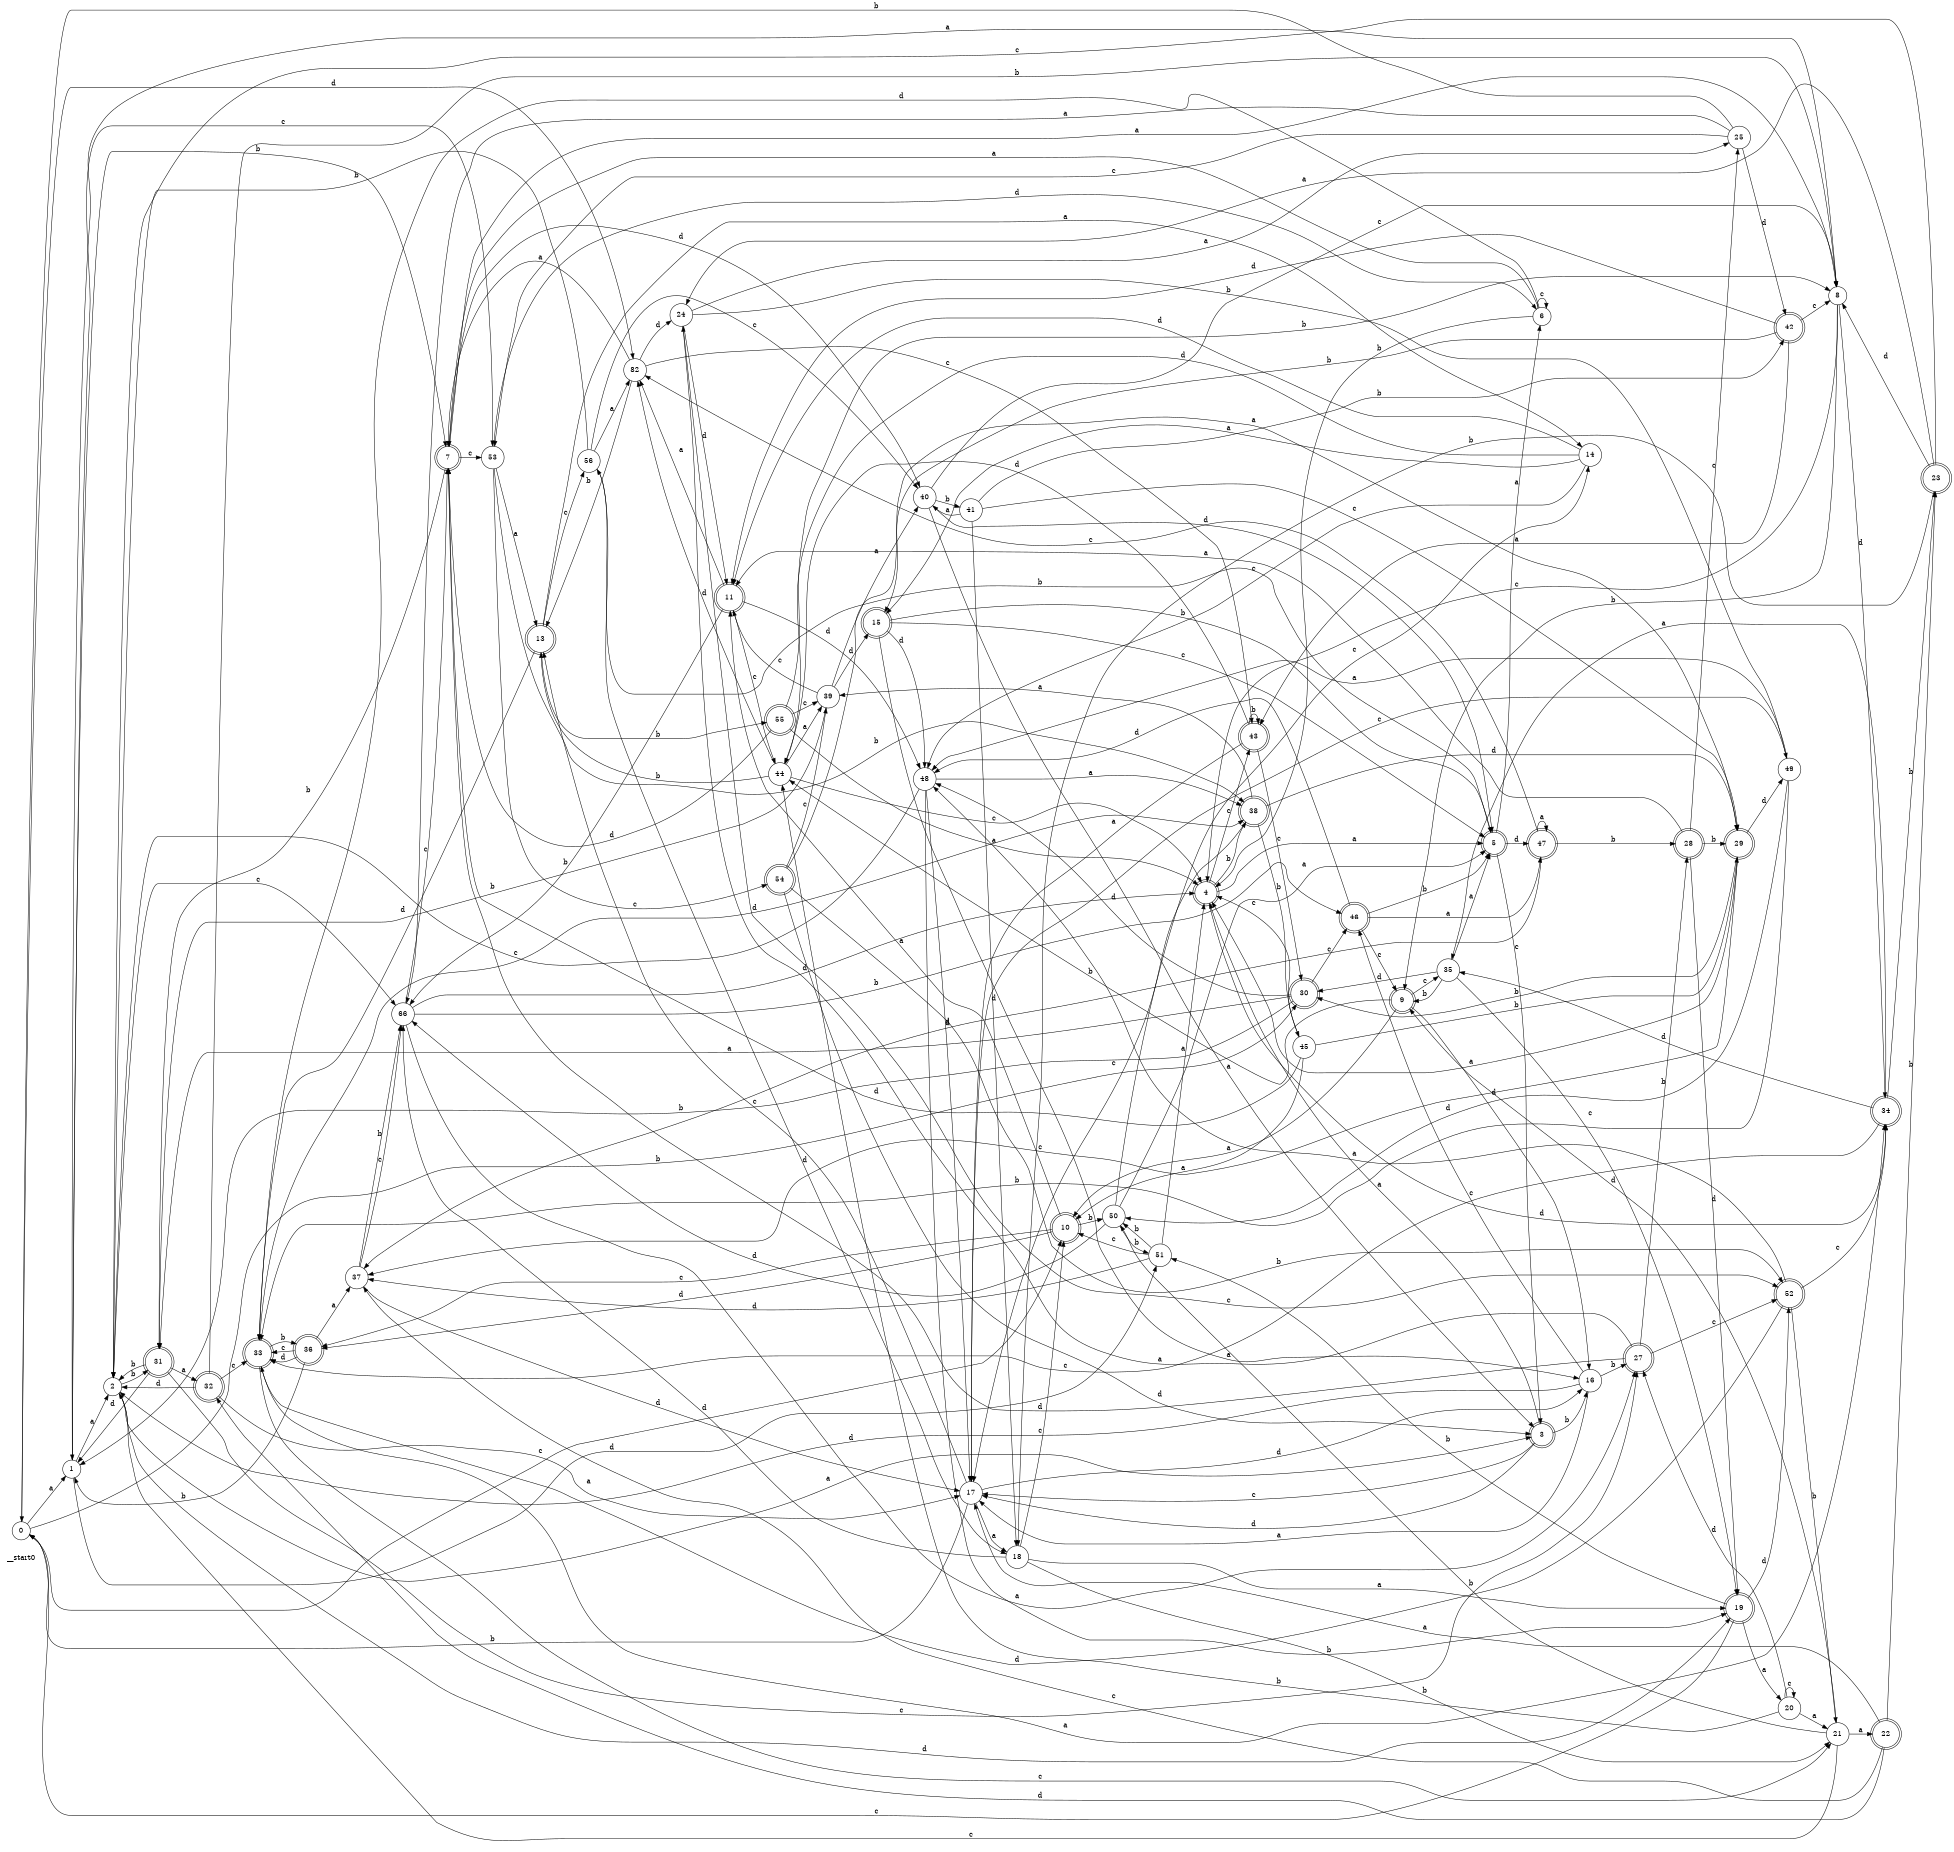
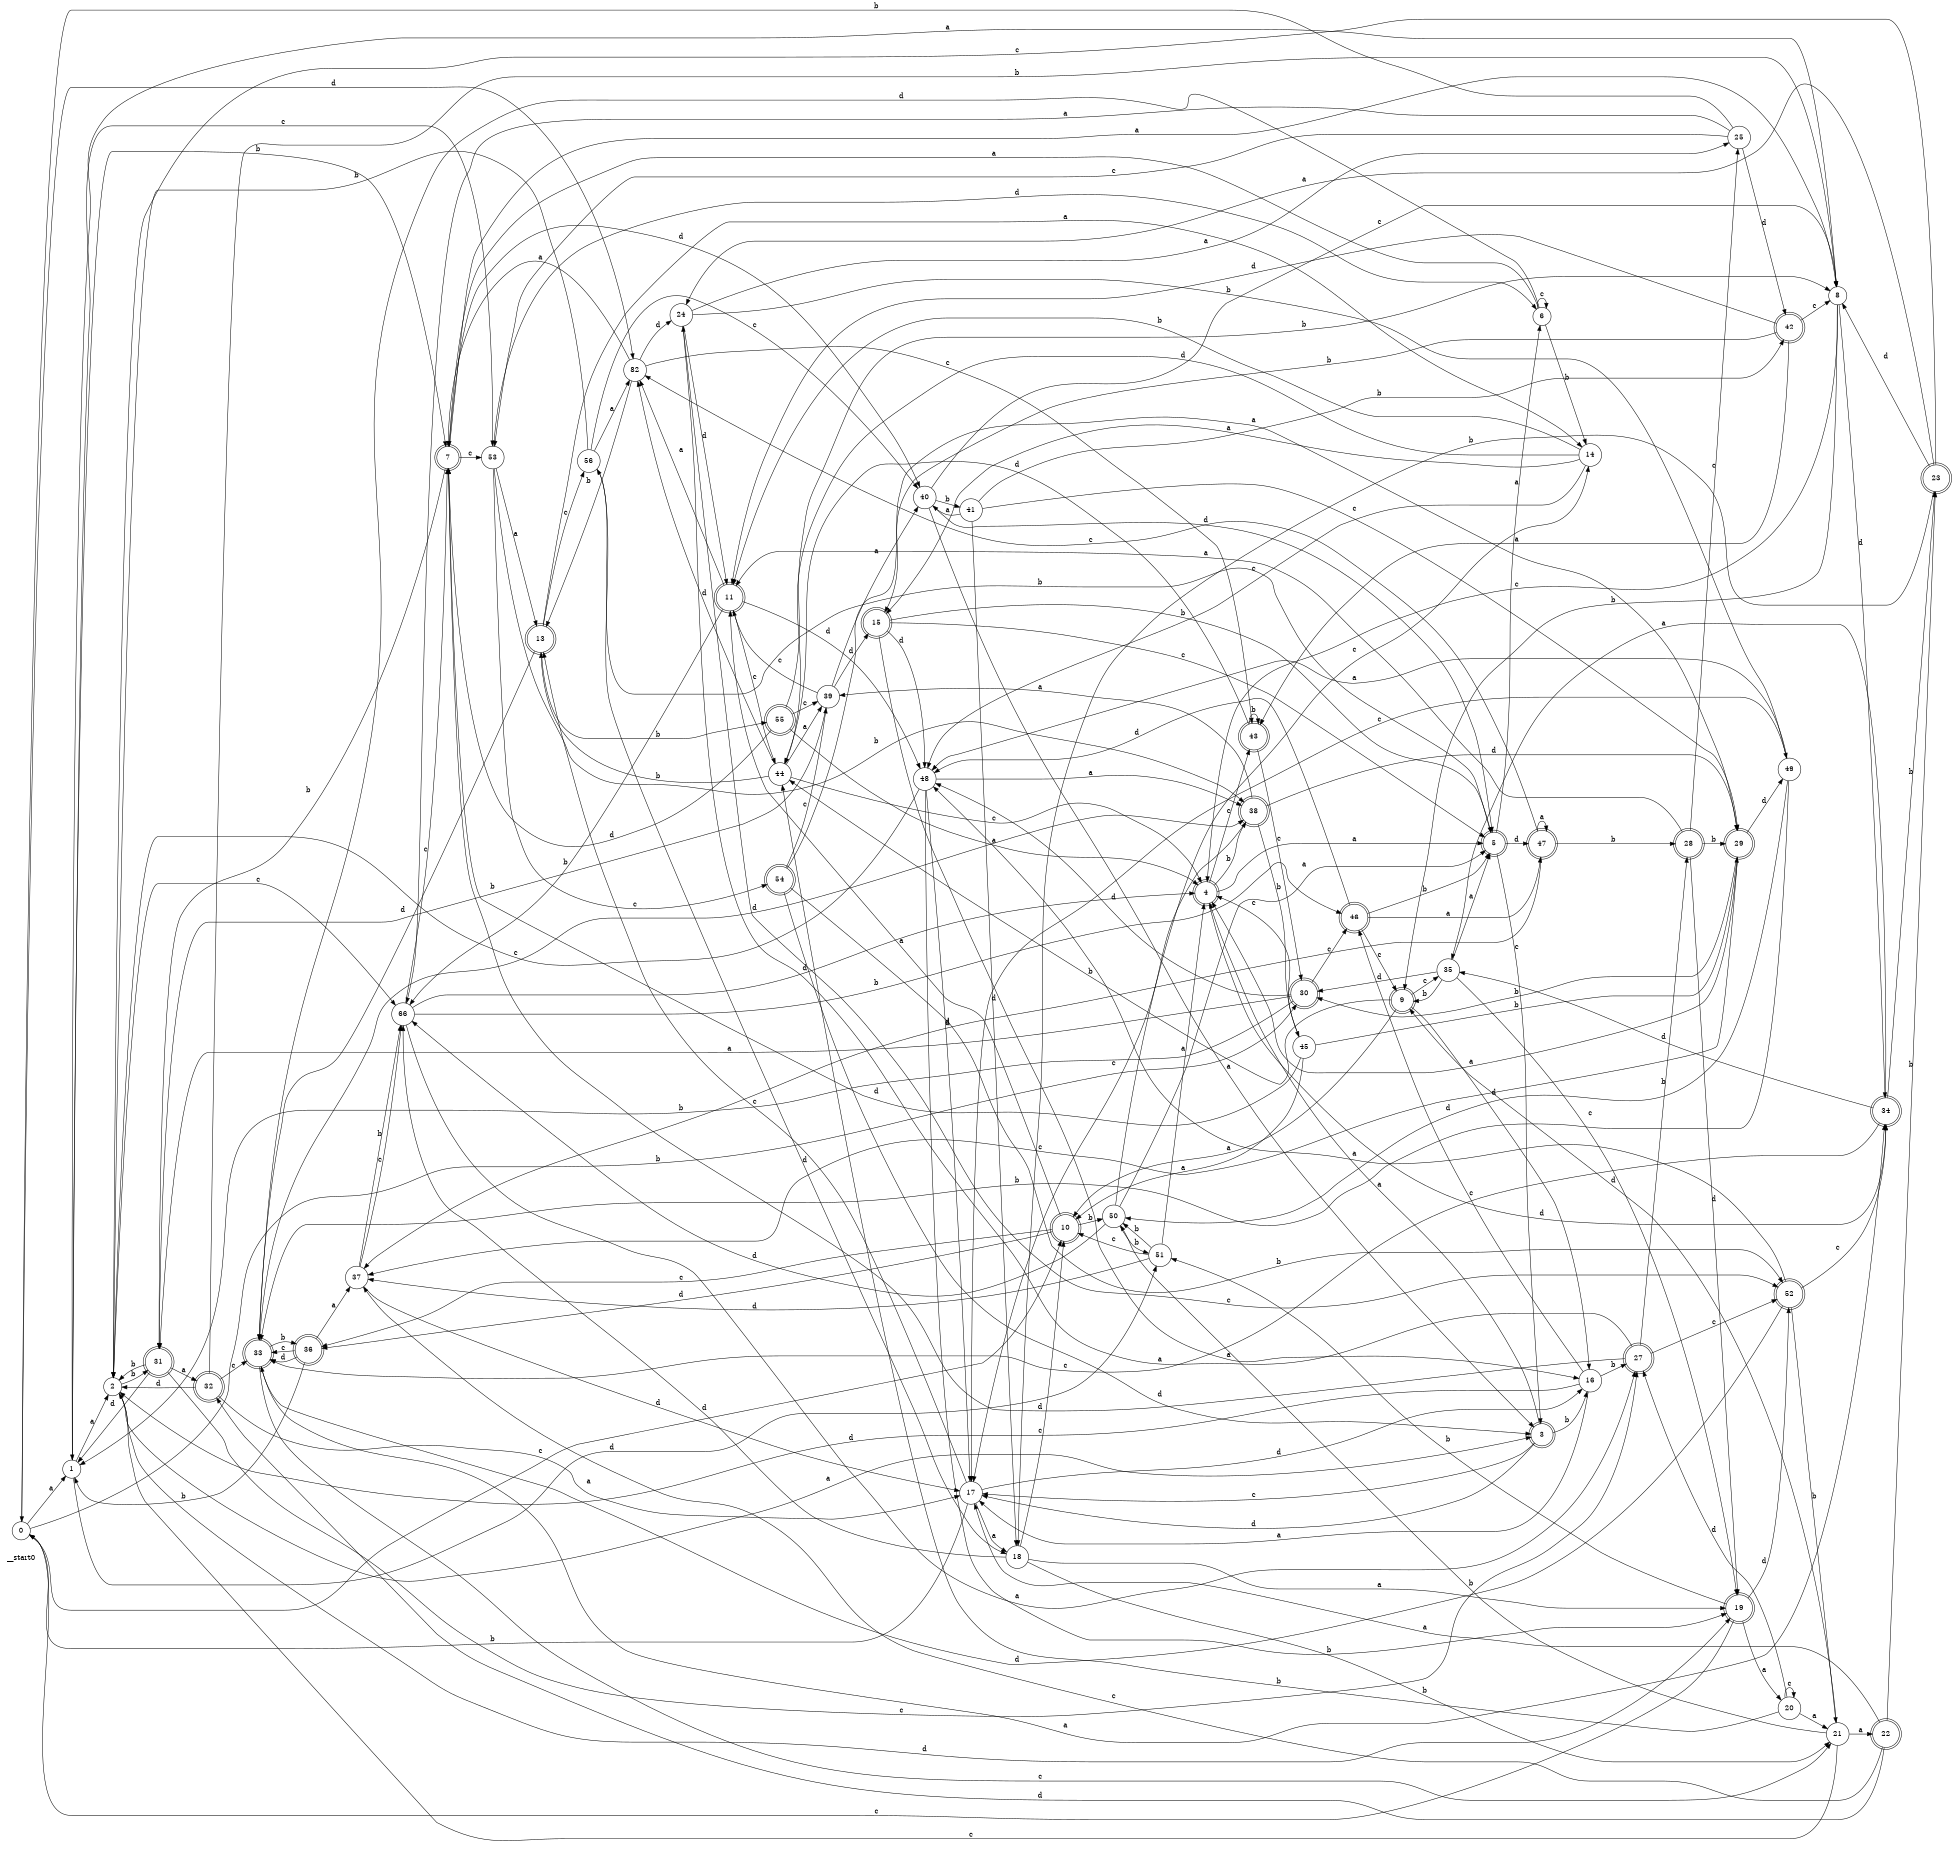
edge "14" -> "11": label "d" -> "b"
edge "6" -> "4": now "6" -> "14"
edge "43" -> "17": removed, label "a"
